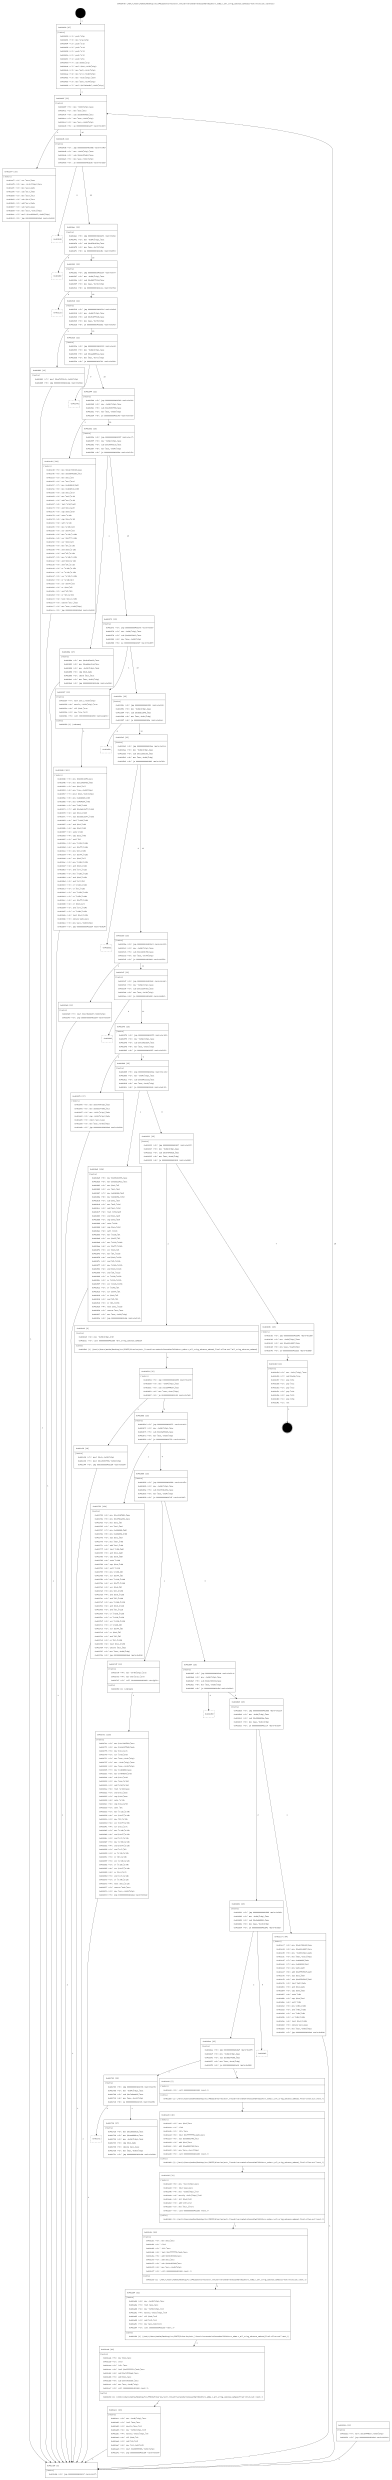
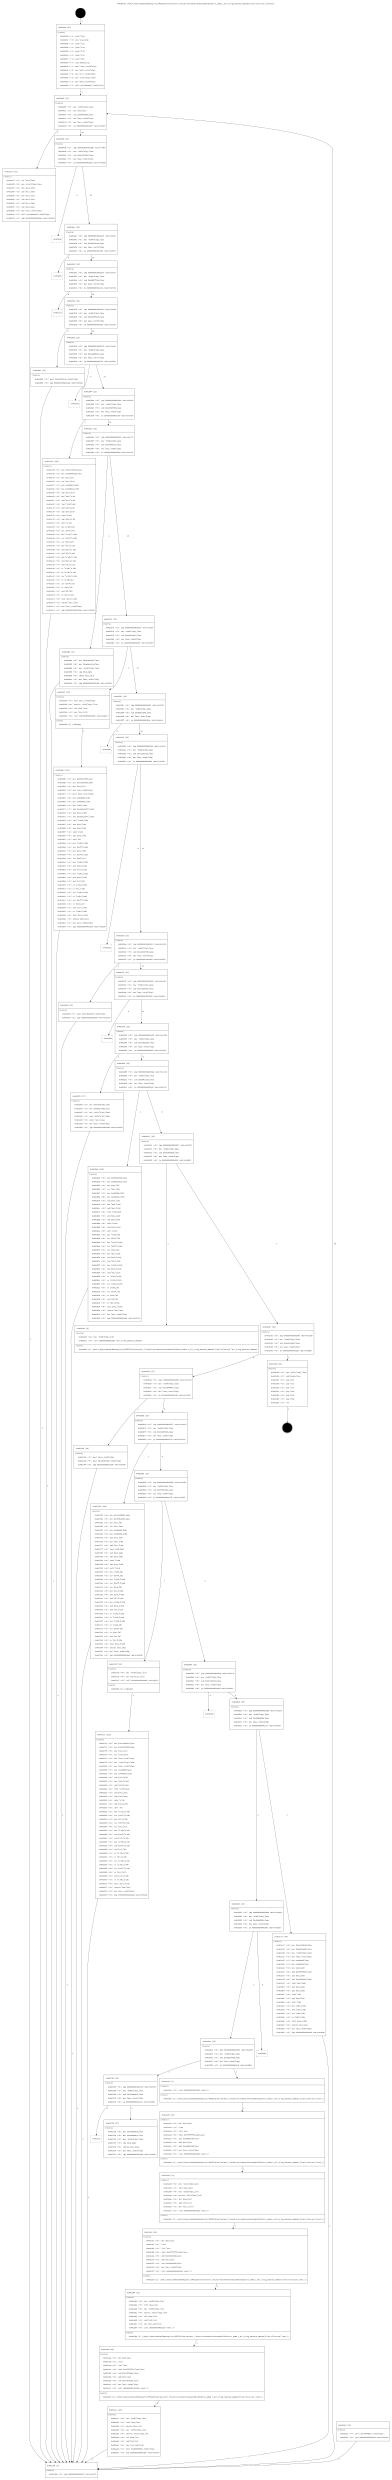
edge "0x401b18 [9]" -> "0x401654 [25]": now "0x40163b [25]" -> "0x401654 [25]"
